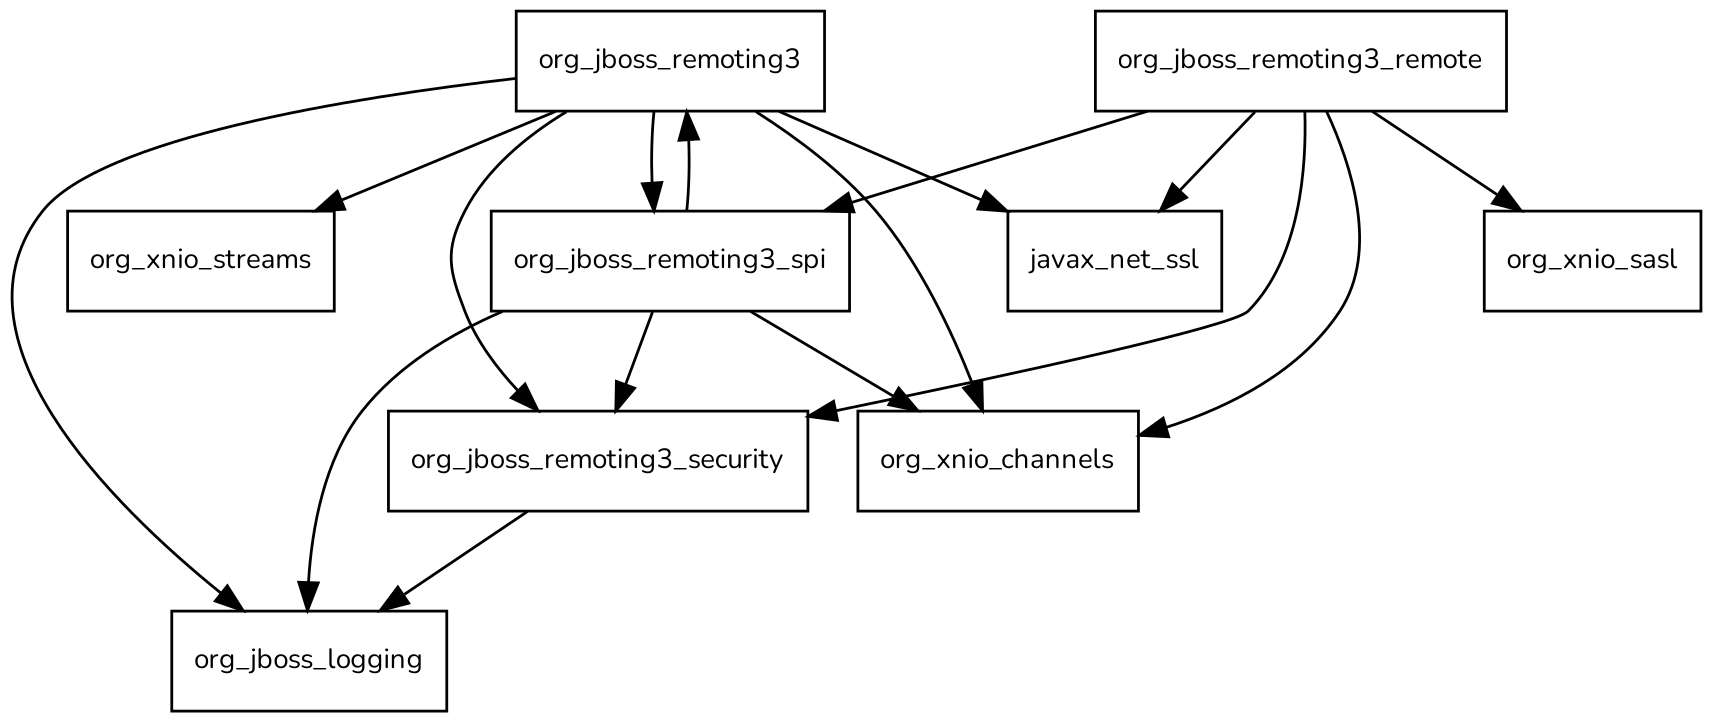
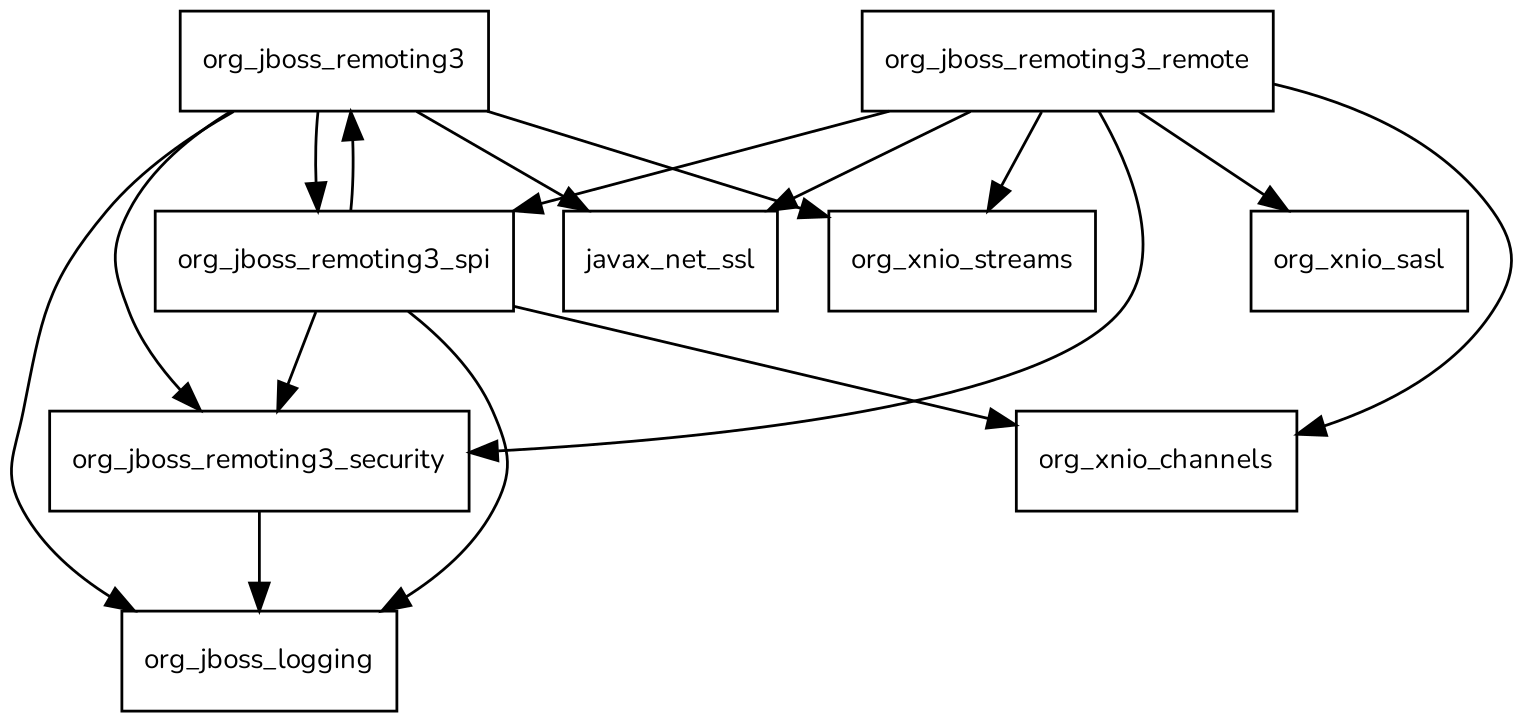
edge "org_jboss_remoting3_remote" -> "org_xnio_streams": added
edge "org_jboss_remoting3" -> "org_xnio_channels": removed
